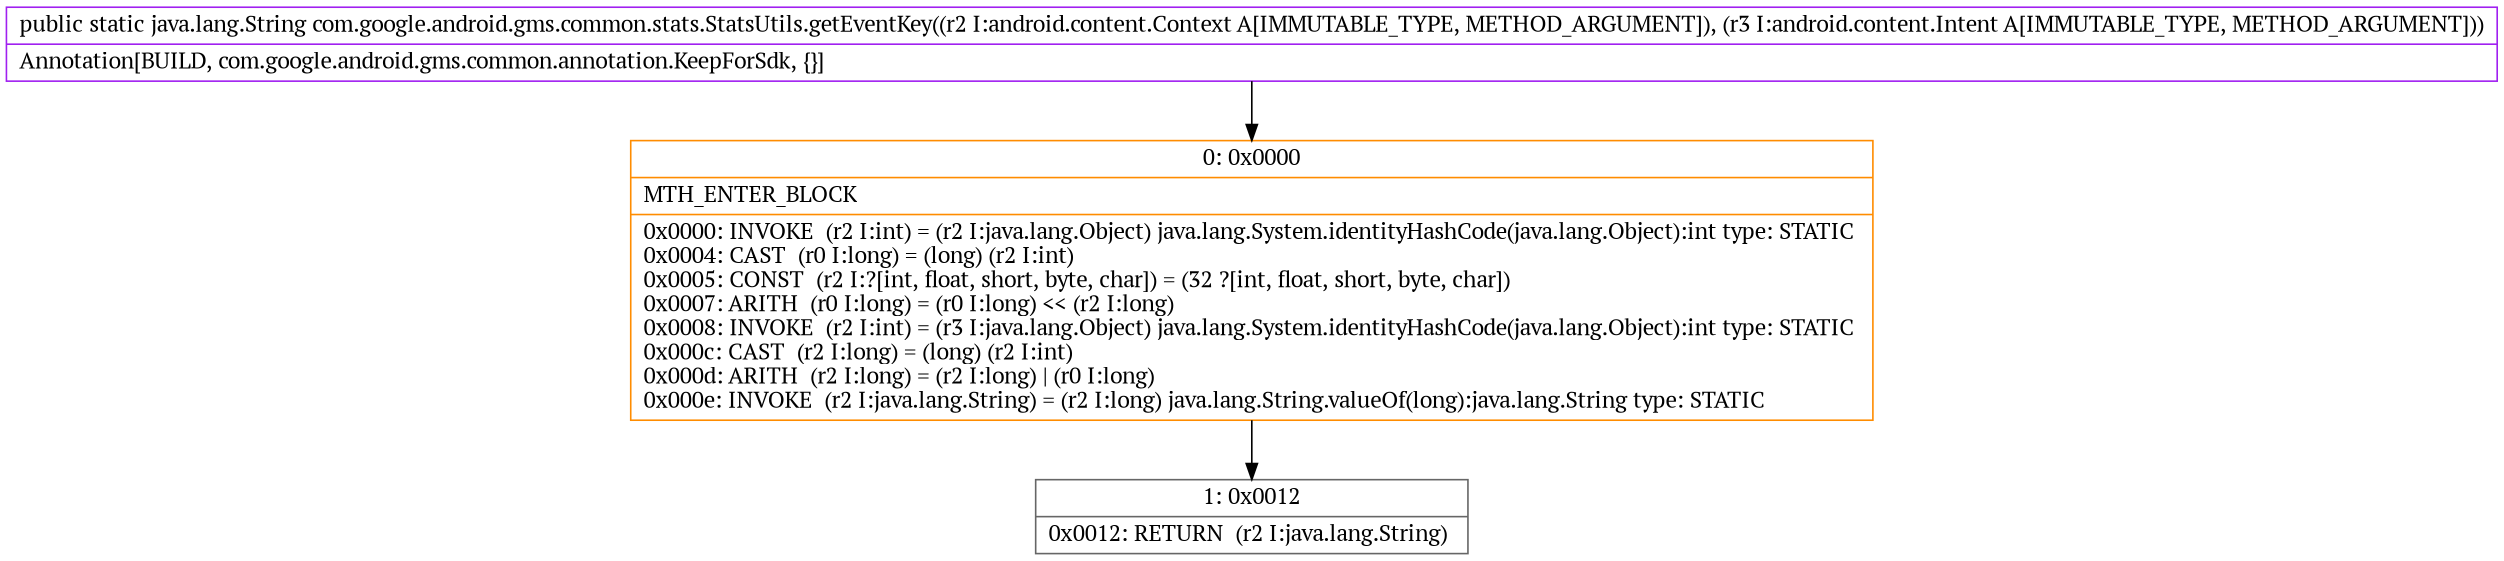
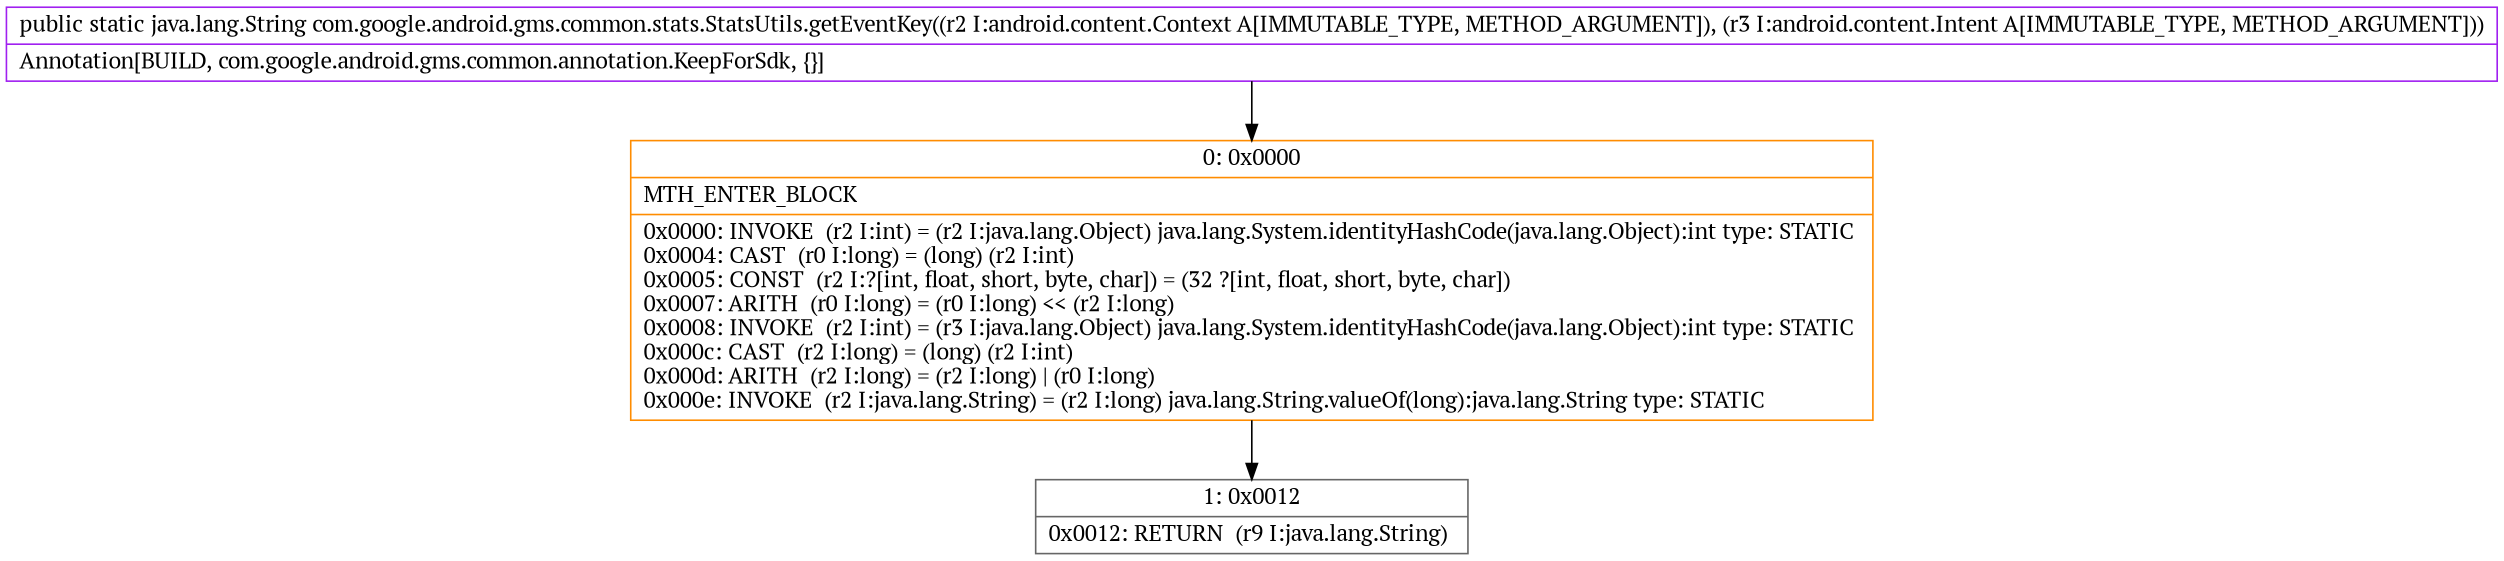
node "1: 0x0012": text "0x0012: RETURN  (r2 I:java.lang.String)" -> "0x0012: RETURN  (r9 I:java.lang.String)"
